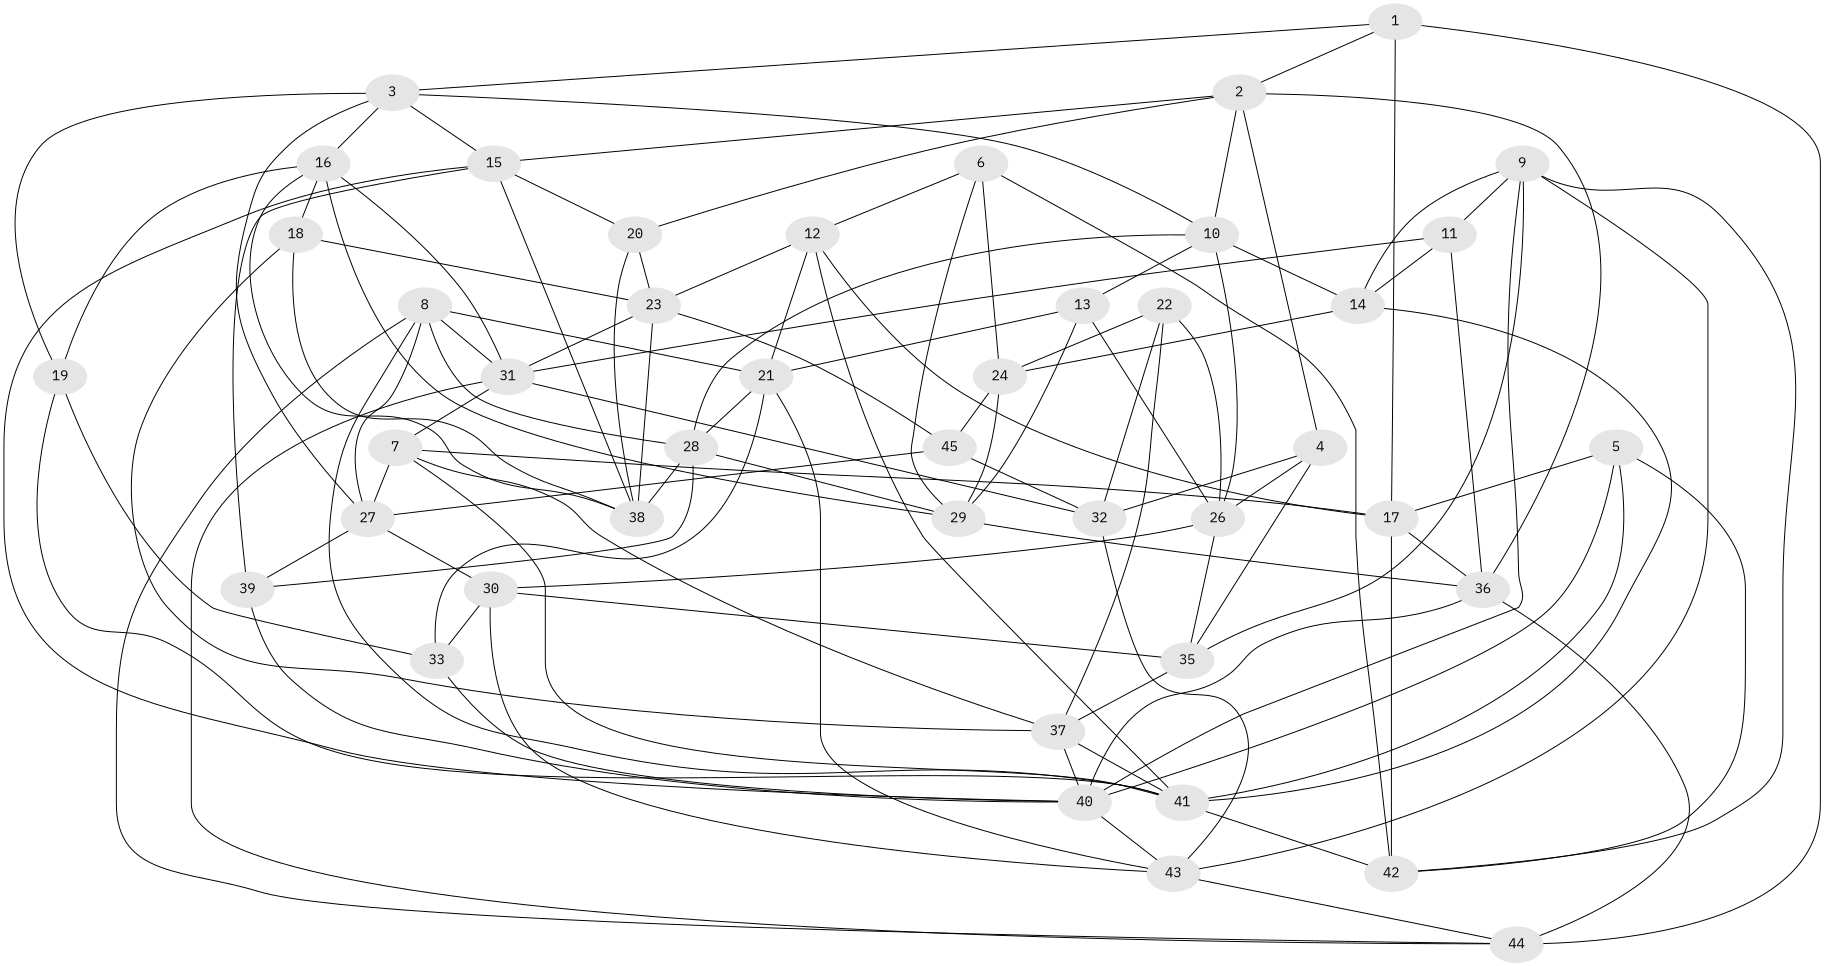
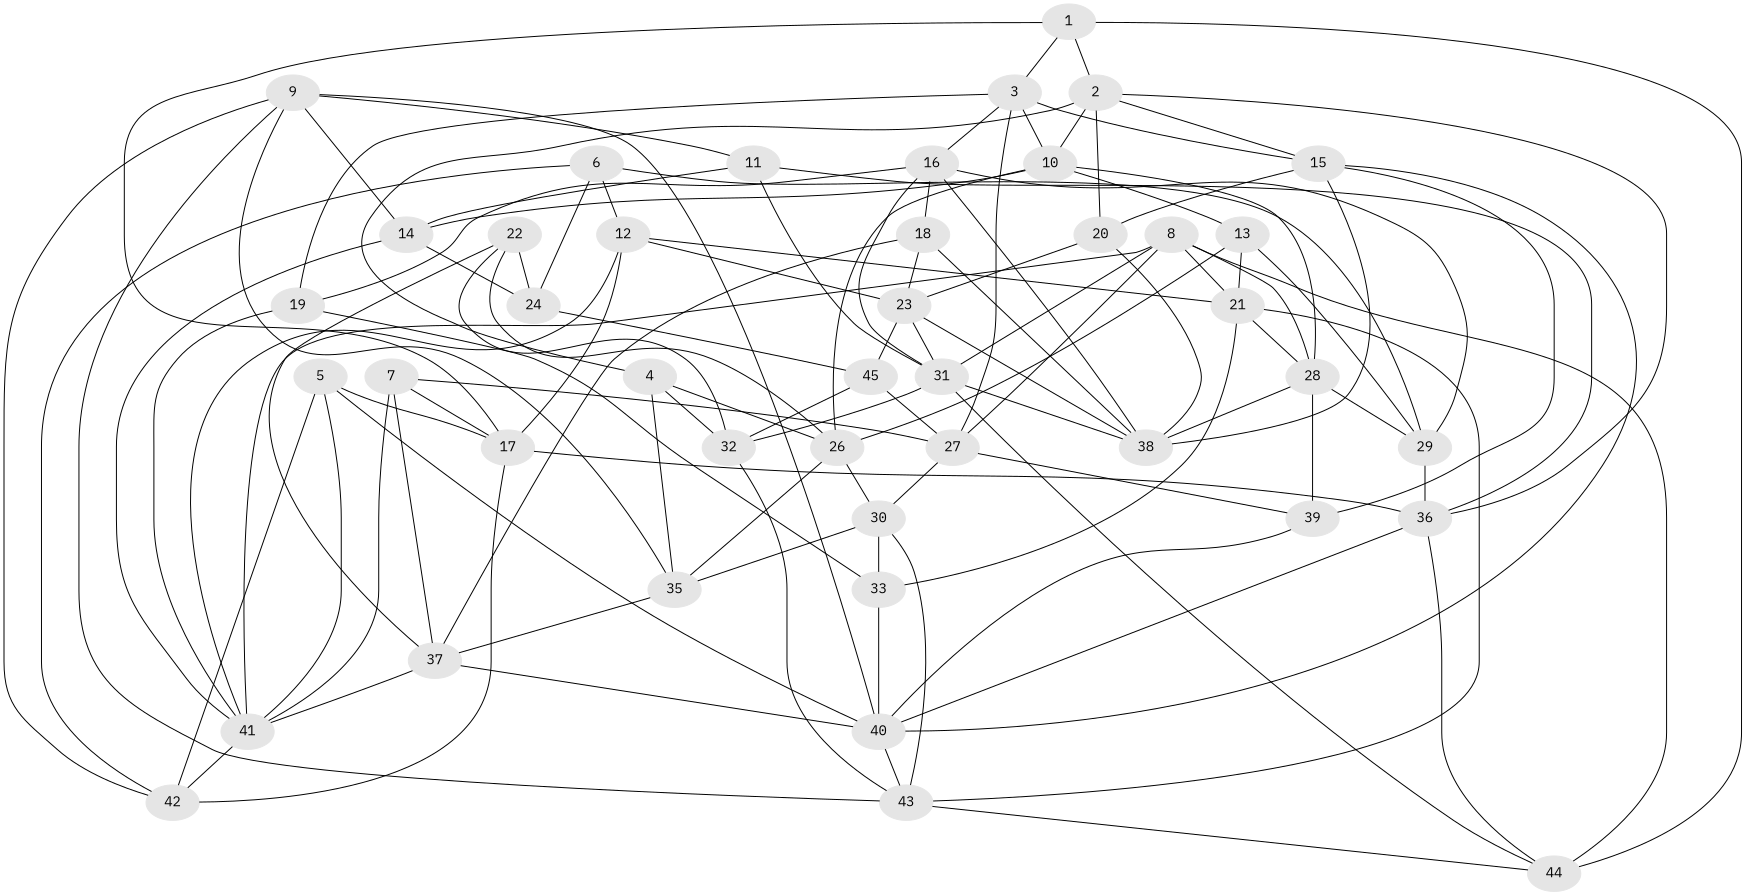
edge "31" -- "7": now "31" -- "38"
edge "24" -- "29": removed
